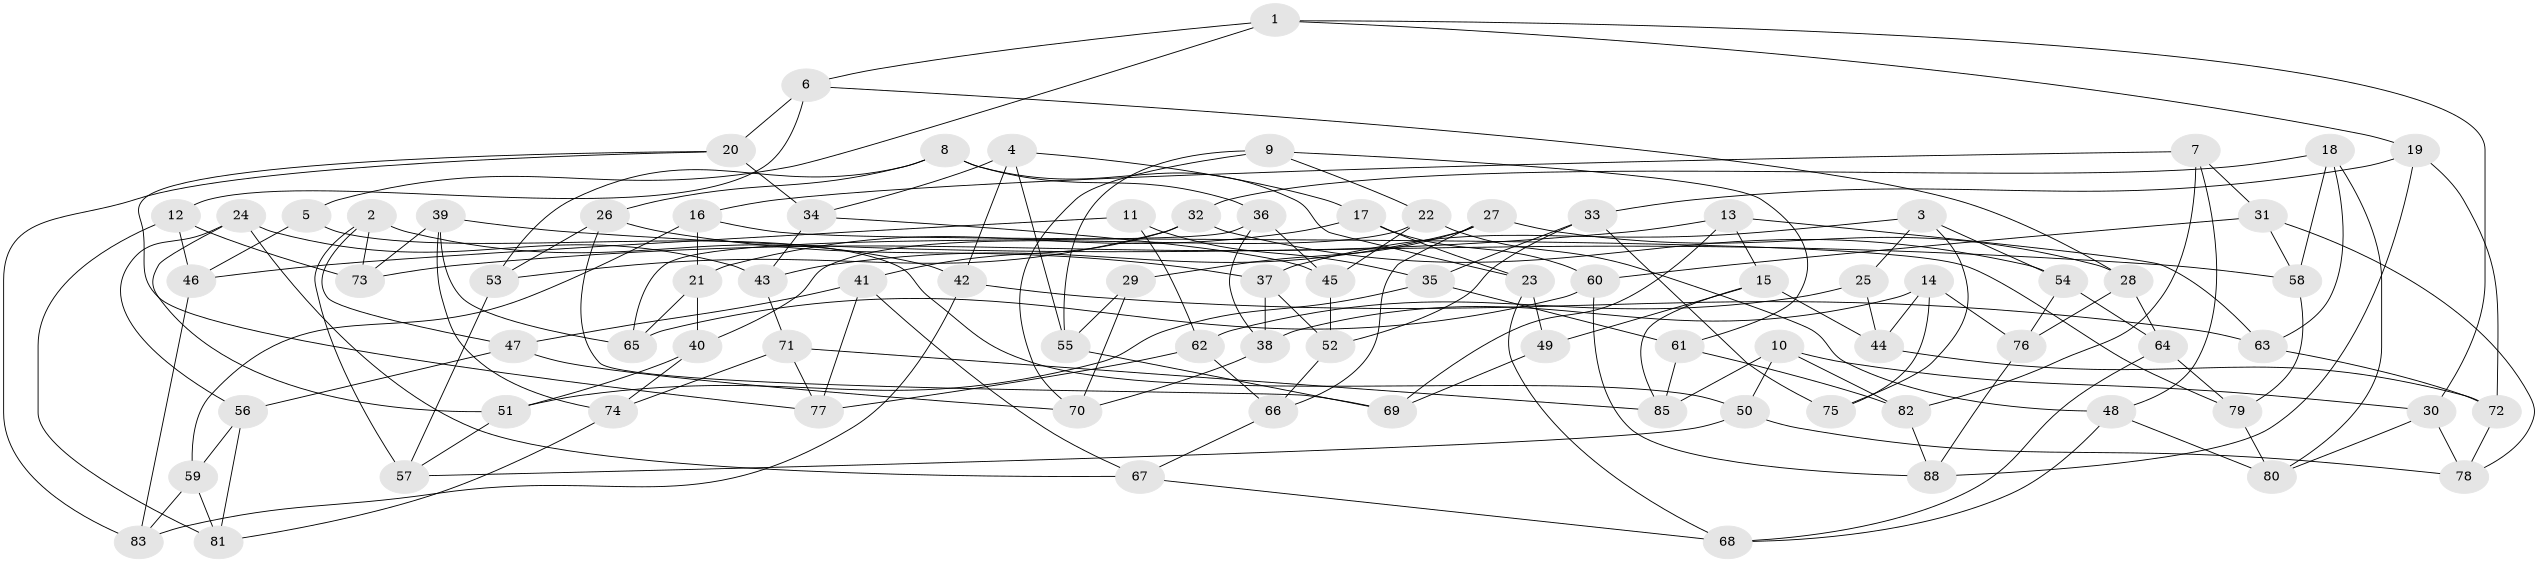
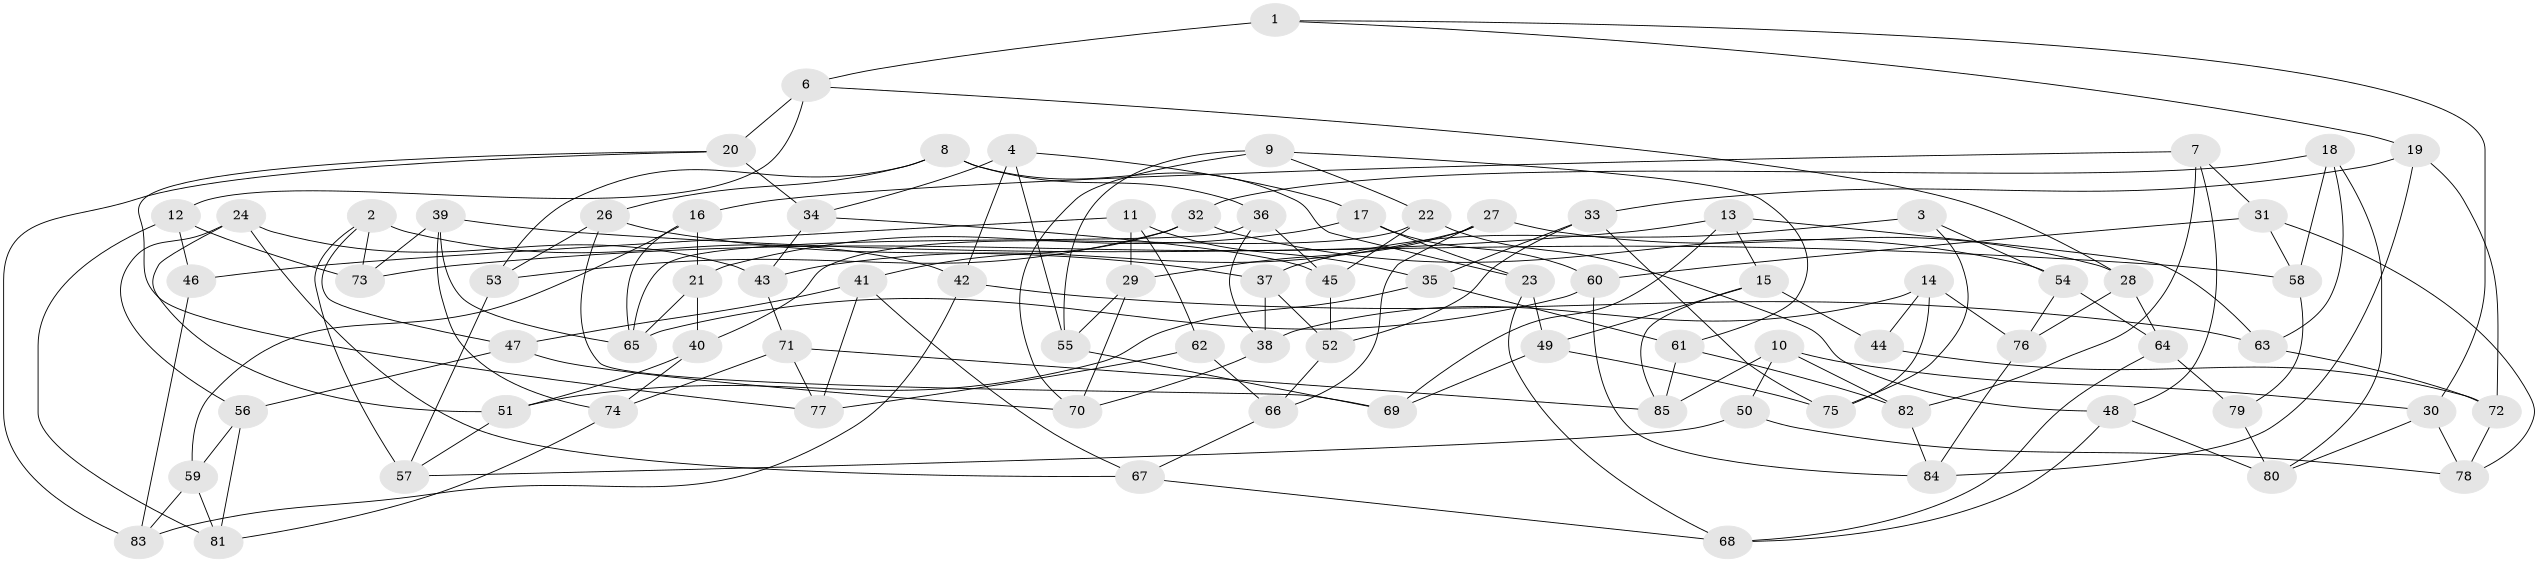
node "5": removed
edge "16" -- "79": now "16" -- "65"
edge "11" -- "29": added
node "25": removed
edge "49" -- "75": added
node "88": label "88" -> "84"
